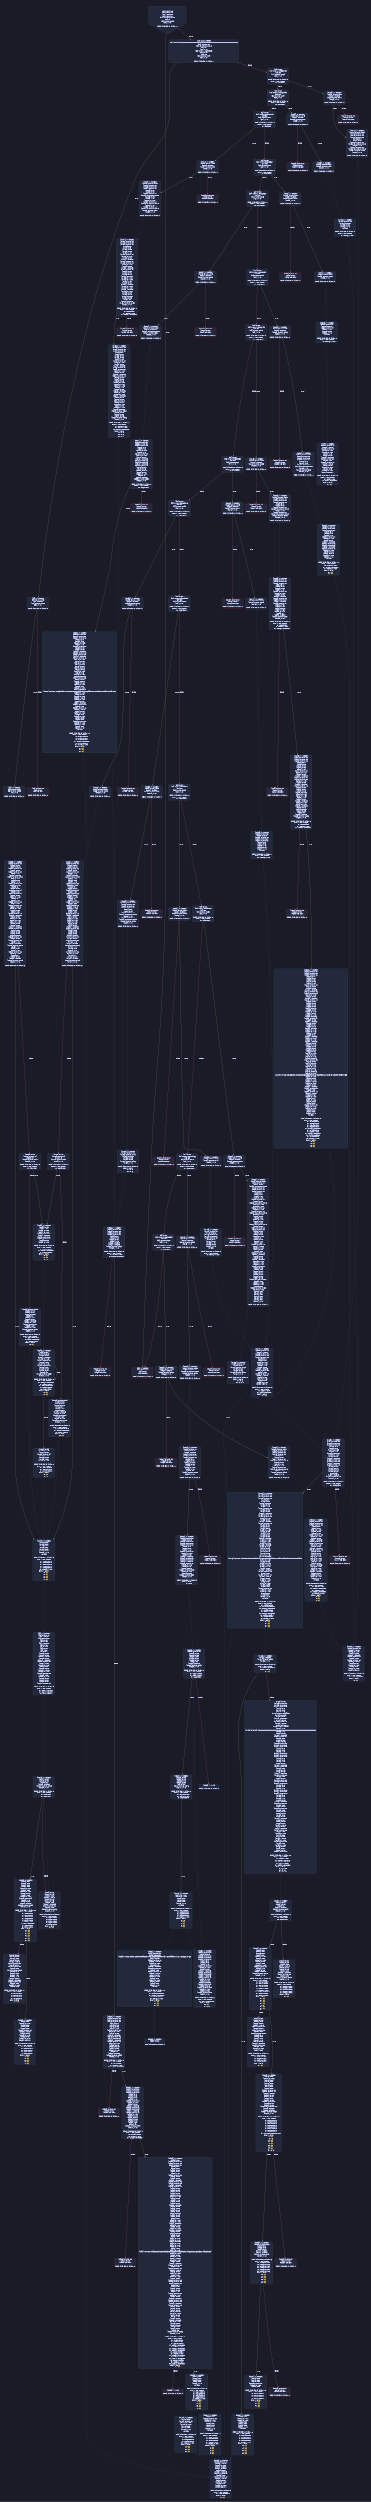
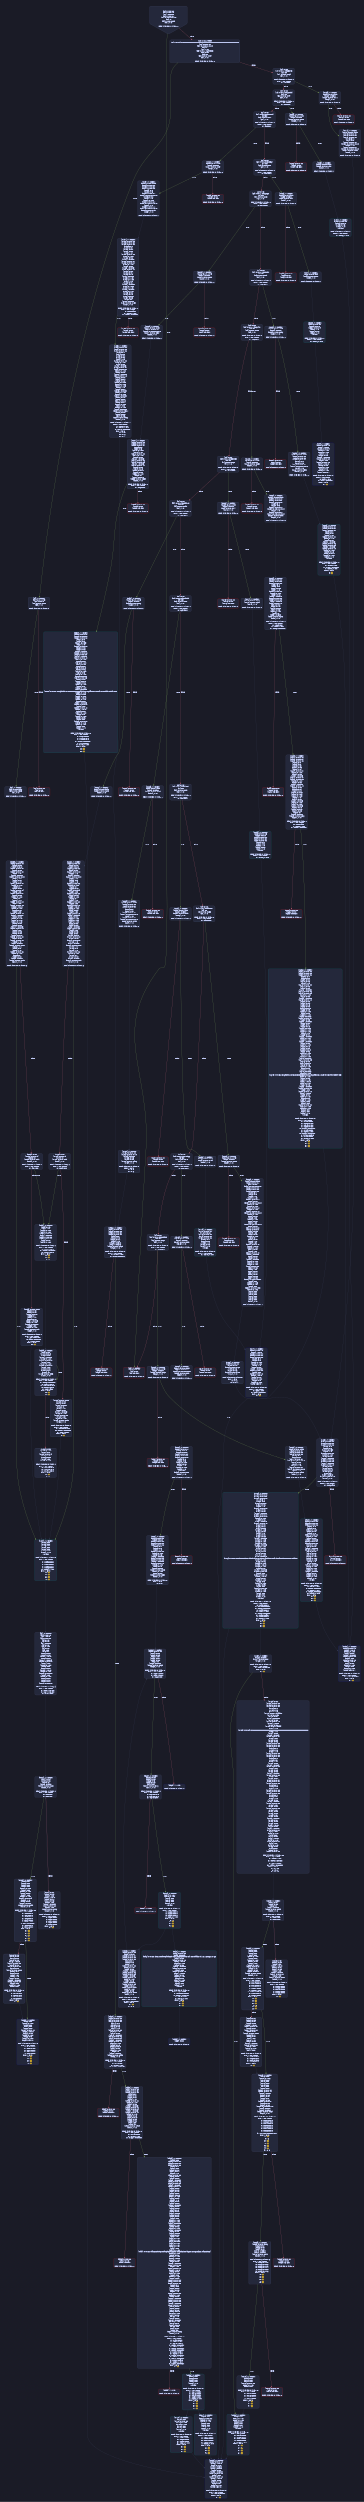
node "[0a75] INVALID Stack size req: 0, sizeΔ: 0": added
